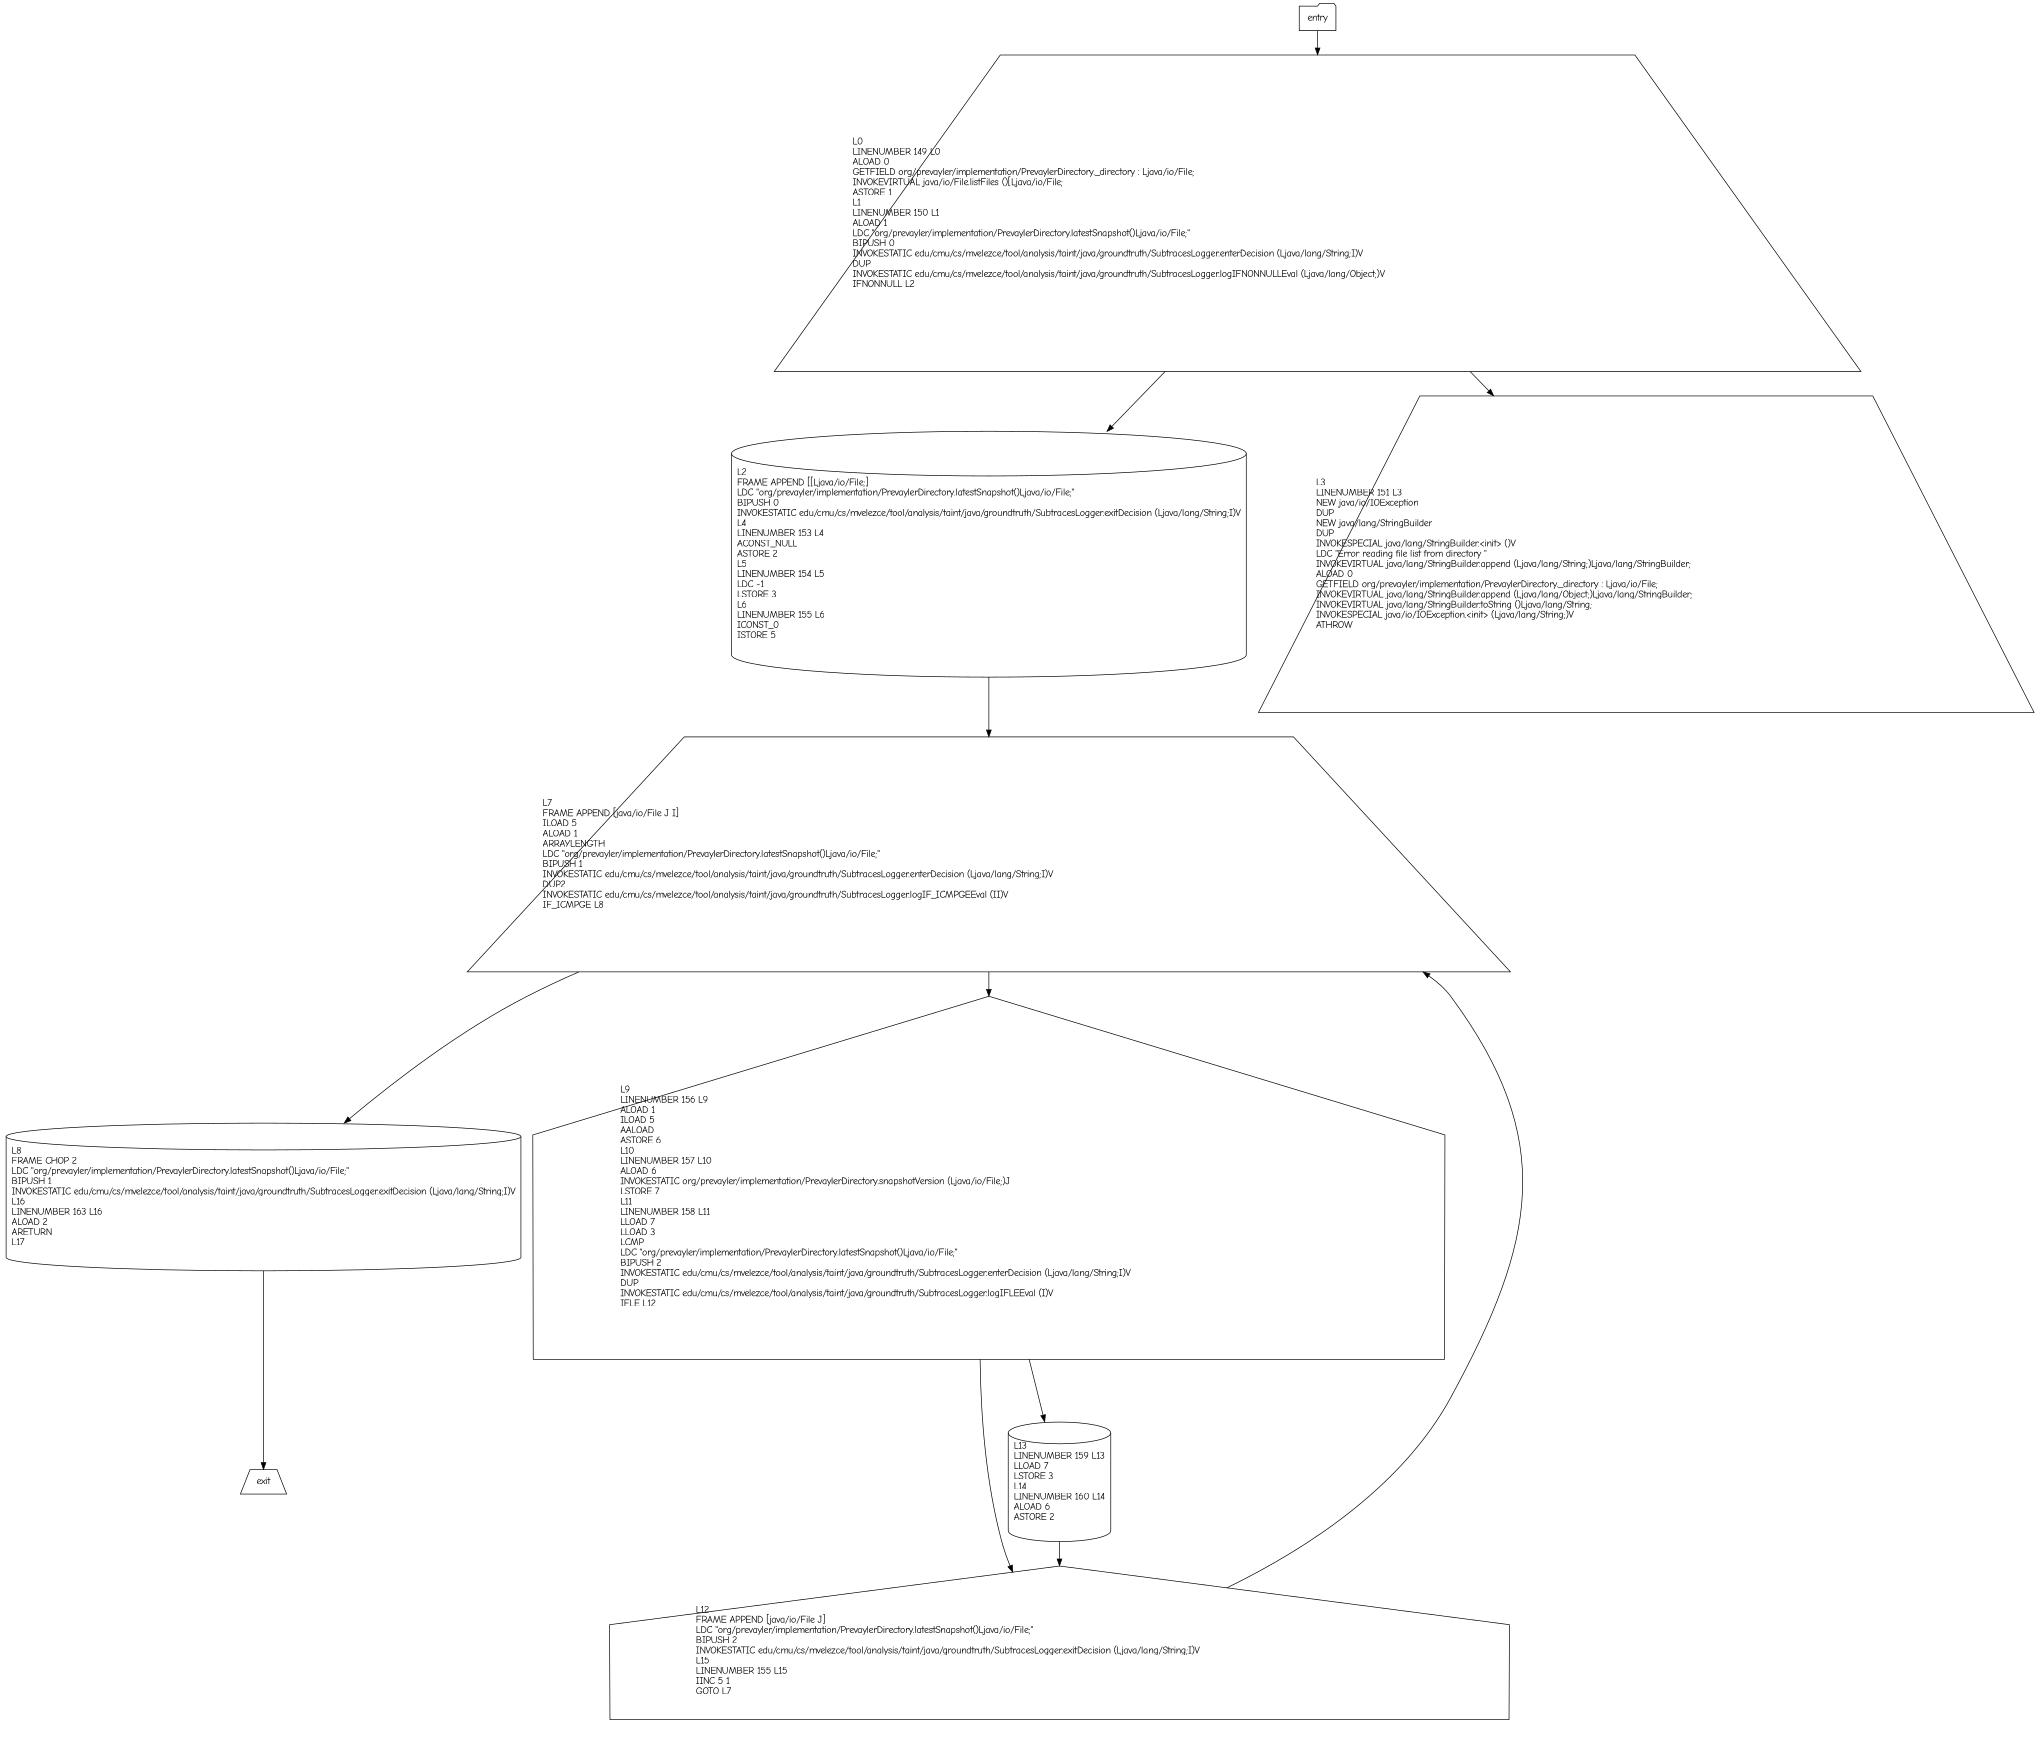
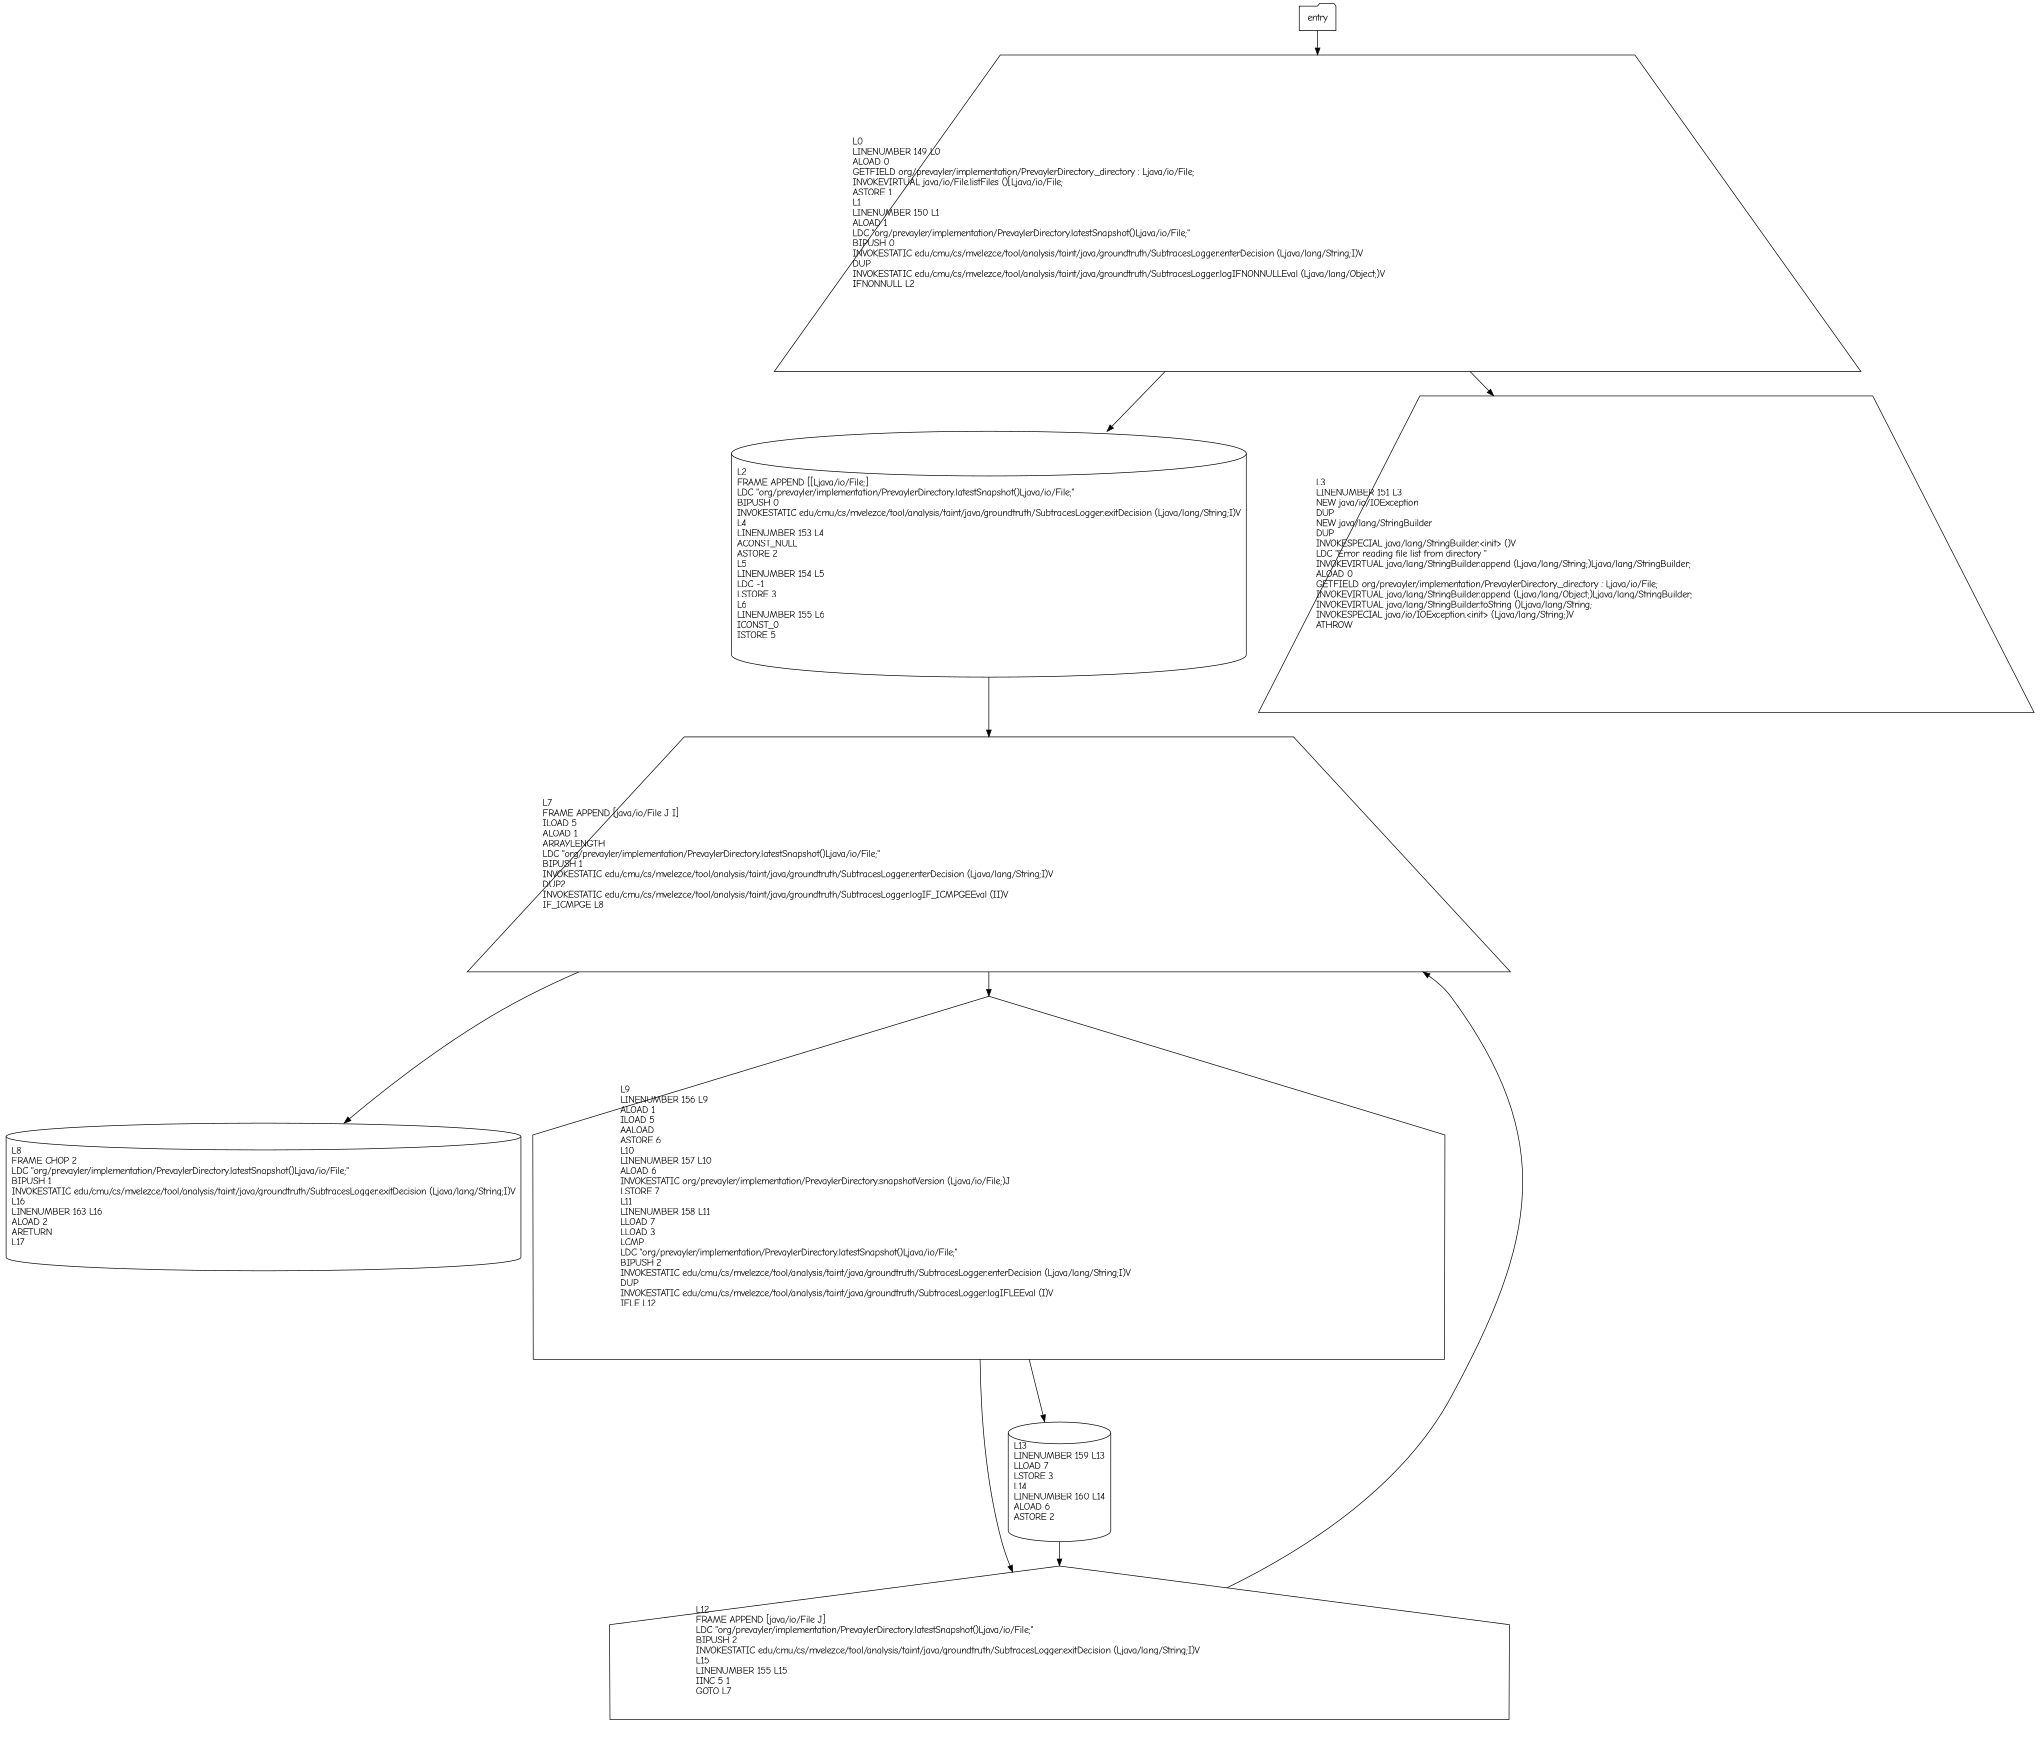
node "exit": removed
